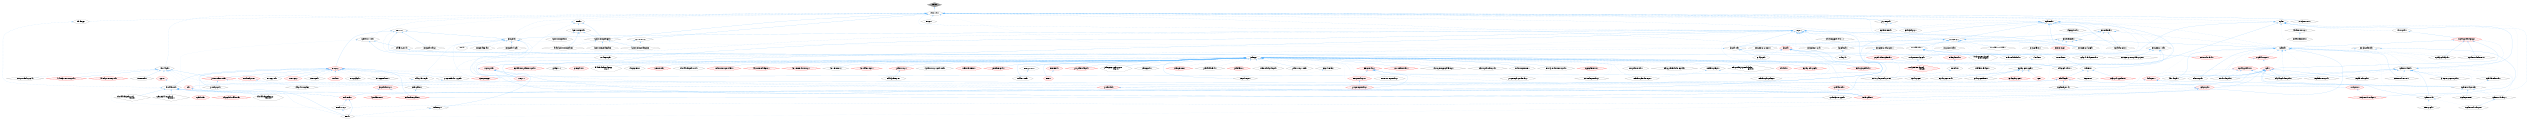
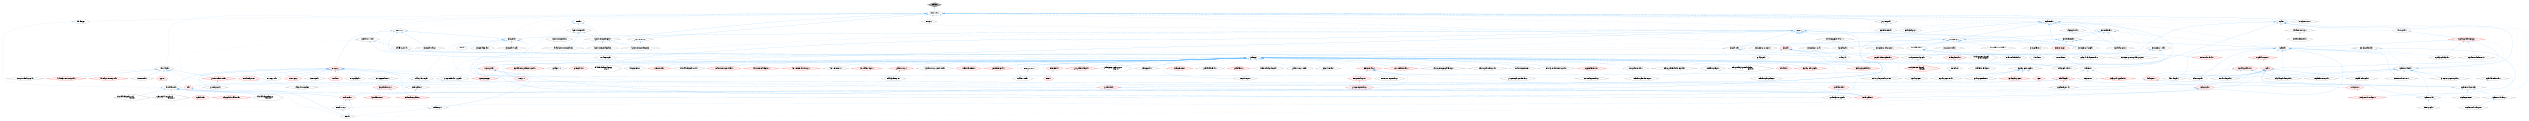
node "ShaderParameterMetadata.h": shape hexagon -> diamond
